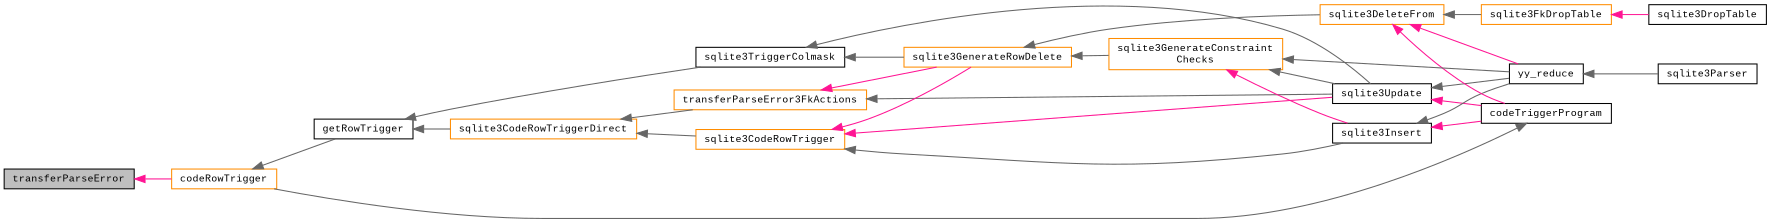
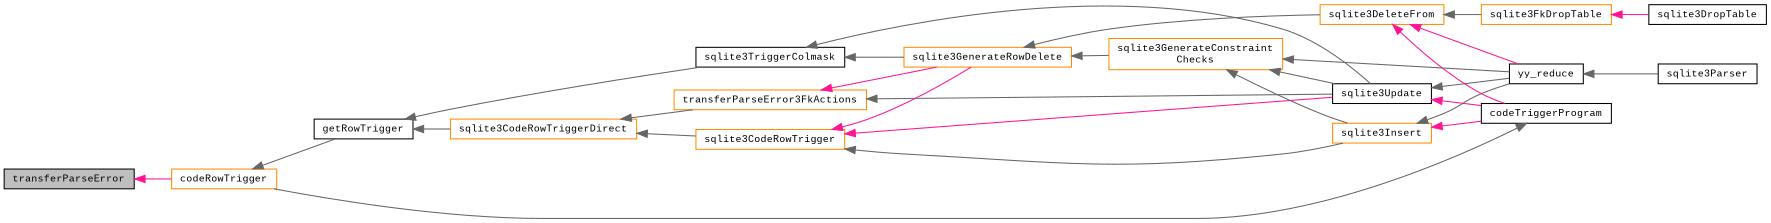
edge "sqlite3Insert" -> "sqlite3GenerateConstraint Checks": color deeppink -> gray40
node "sqlite3Insert": color black -> darkorange
